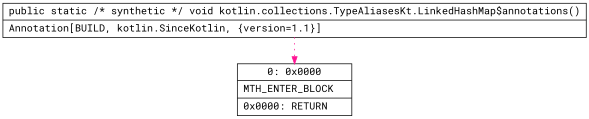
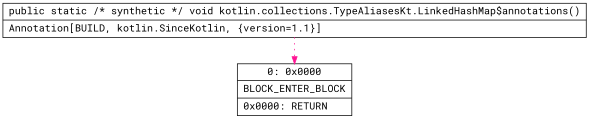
node "0: 0x0000": text "MTH_ENTER_BLOCK" -> "BLOCK_ENTER_BLOCK"
